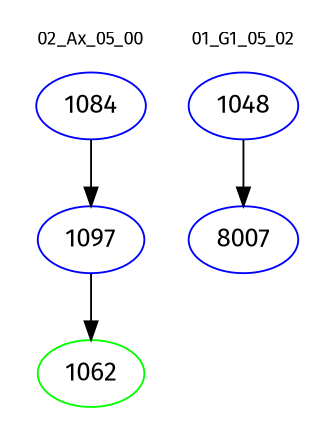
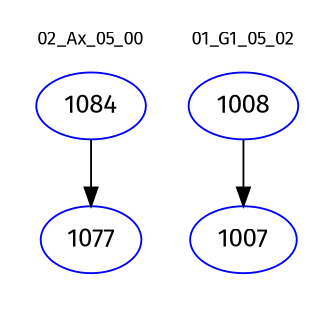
node "1048": label "1048" -> "1008"
node "1097": label "1097" -> "1077"
node "8007": label "8007" -> "1007"
node "1062": removed
